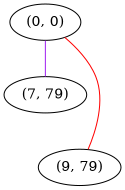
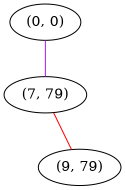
edge "(0, 0)" -- "(9, 79)": now "(7, 79)" -- "(9, 79)"
